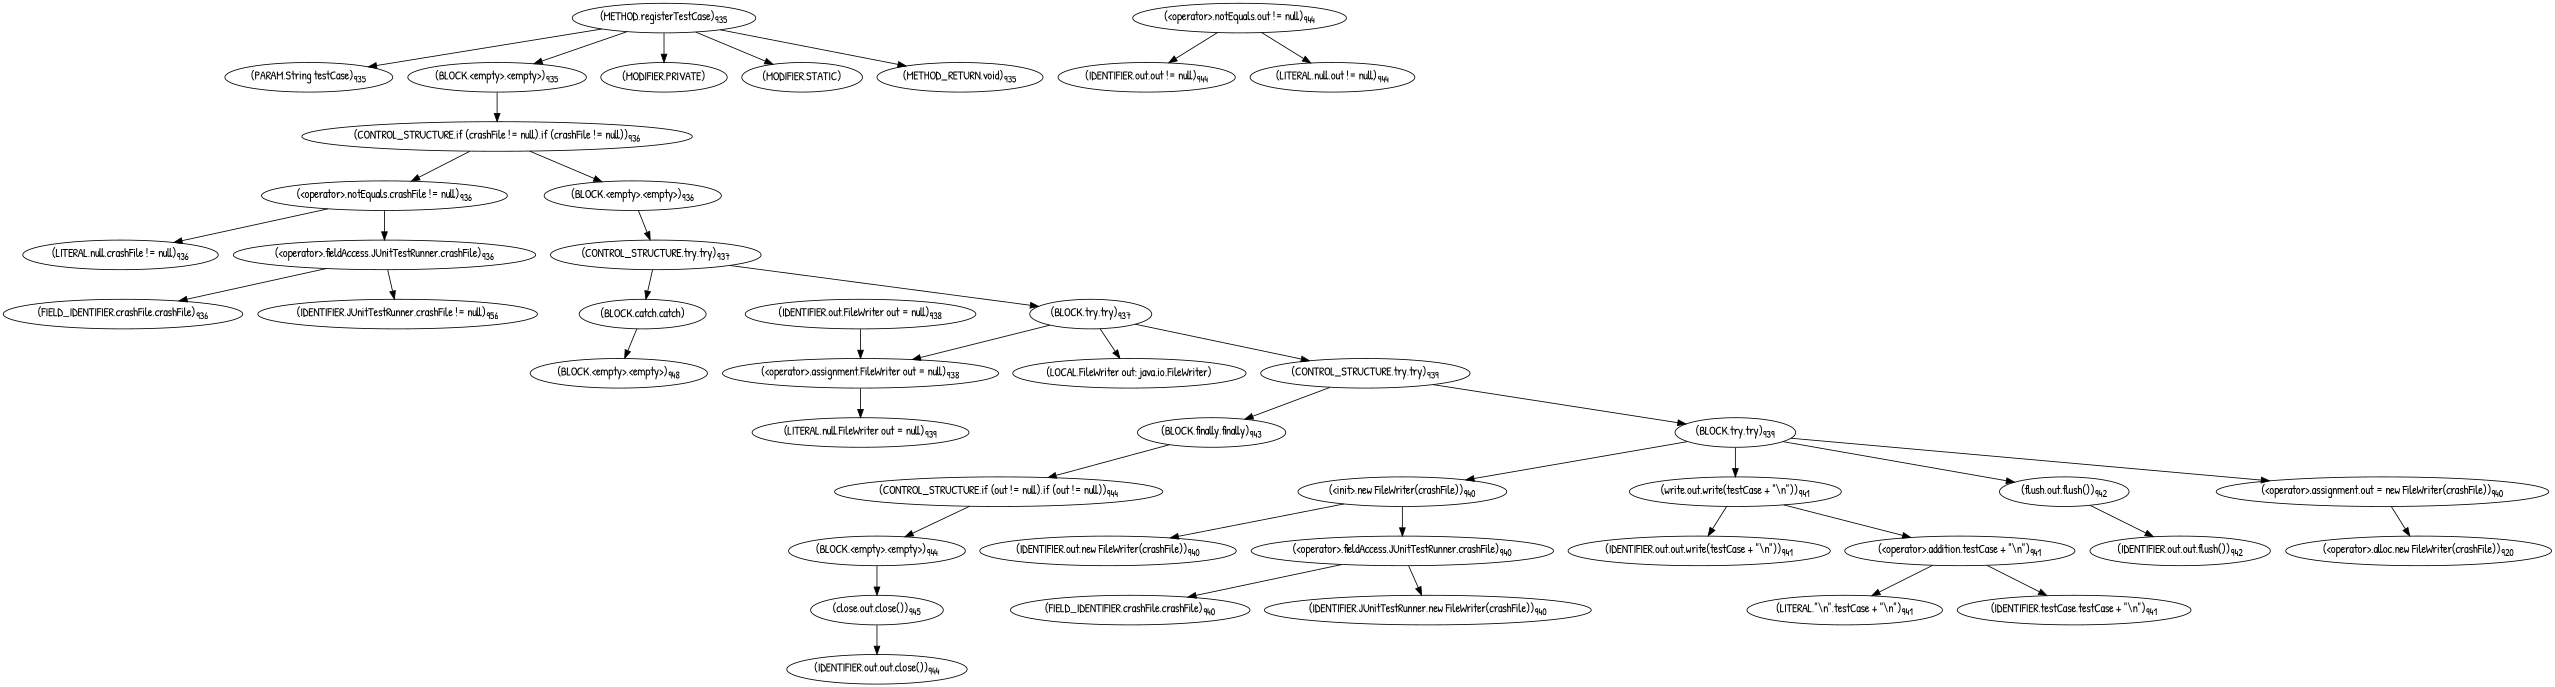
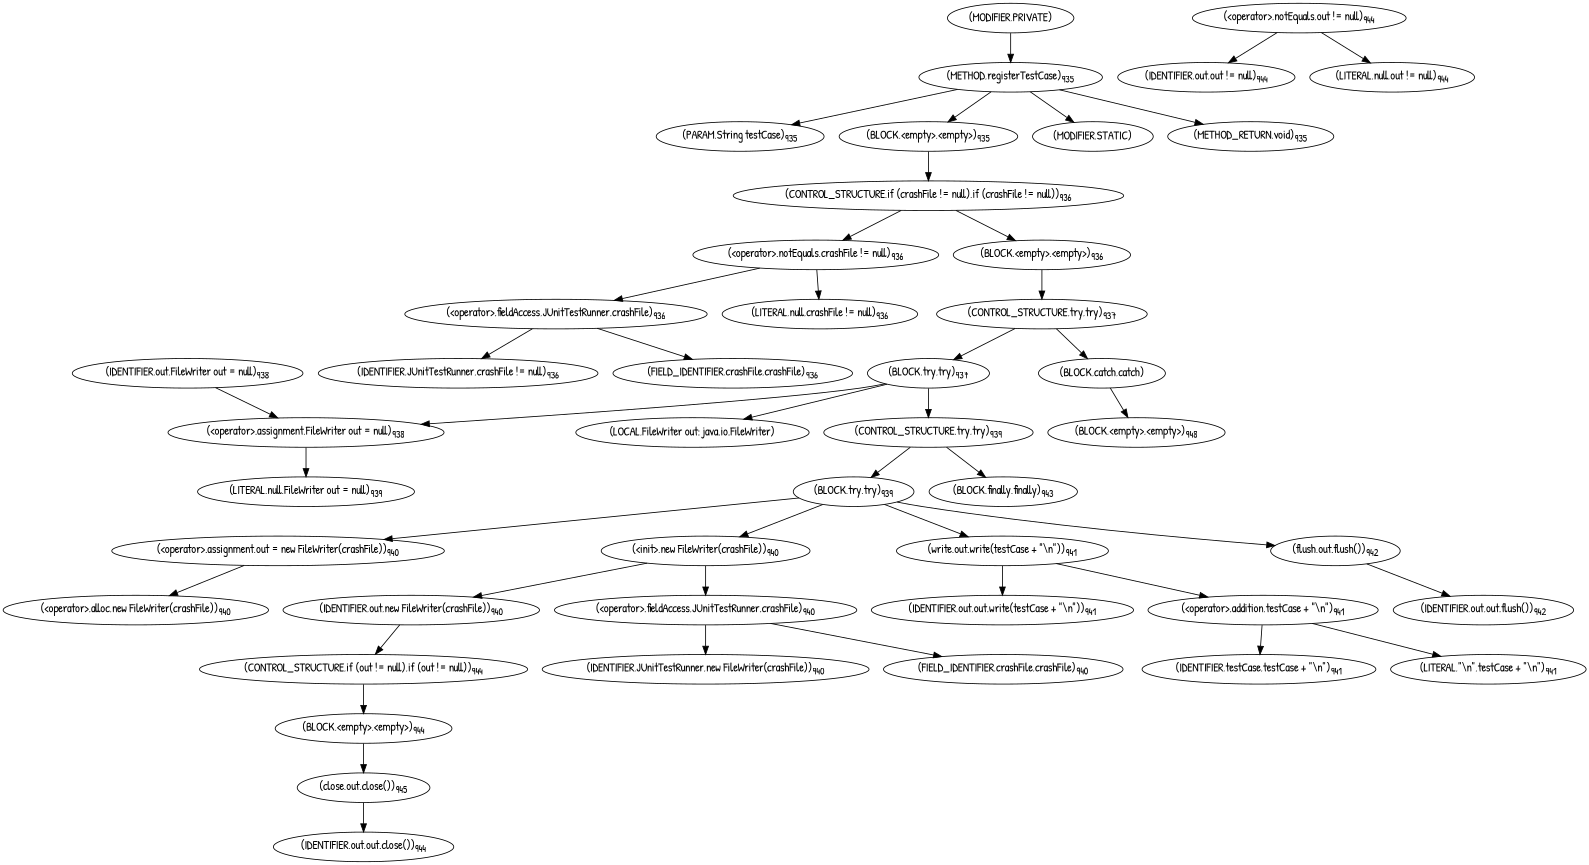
edge "(METHOD,registerTestCase)" -> "(MODIFIER,PRIVATE)": reversed
node "(IDENTIFIER,JUnitTestRunner,crashFile != null)": text "956" -> "936"
edge "(BLOCK,finally,finally)" -> "(CONTROL_STRUCTURE,if (out != null),if (out != null))": now "(IDENTIFIER,out,new FileWriter(crashFile))" -> "(CONTROL_STRUCTURE,if (out != null),if (out != null))"
node "(<operator>.alloc,new FileWriter(crashFile))": text "920" -> "940"
